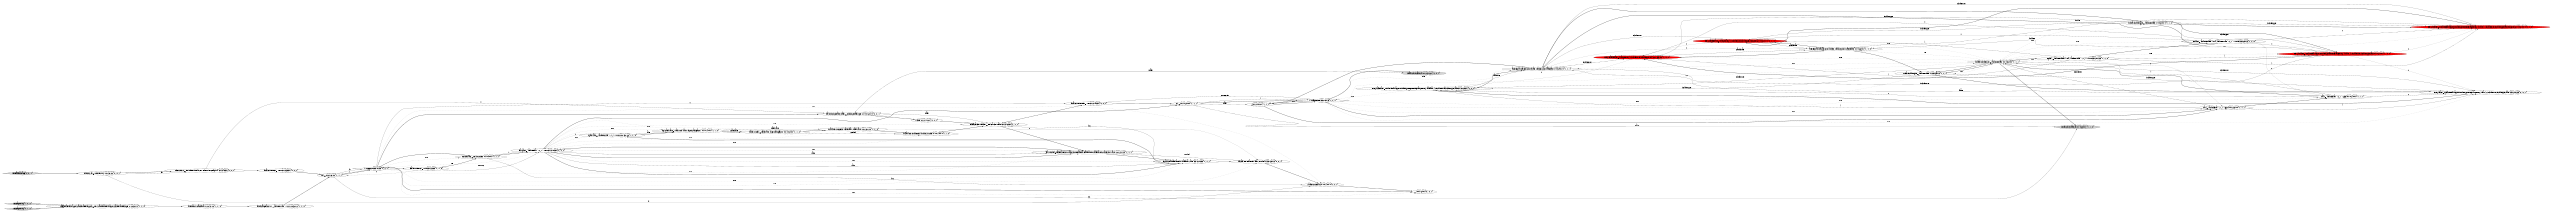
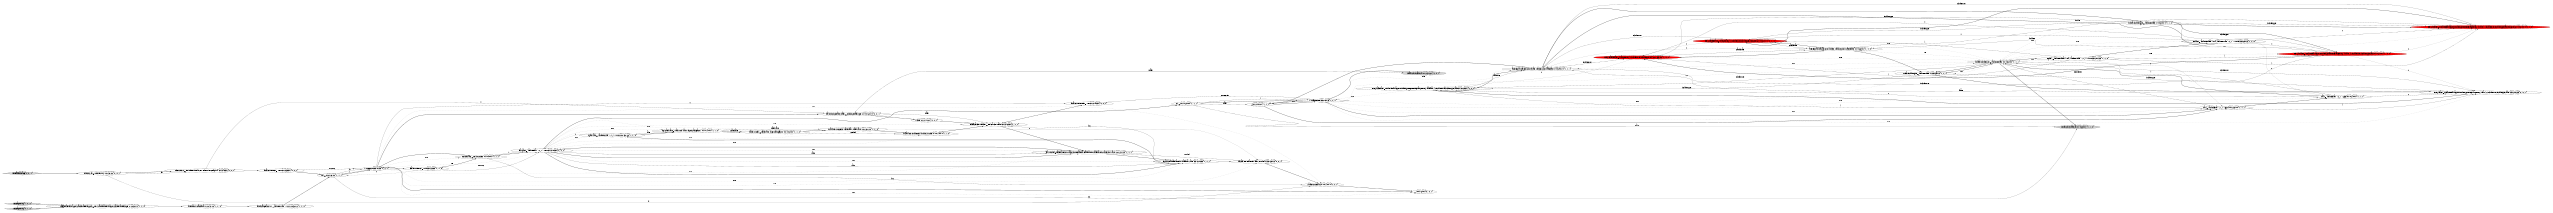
edge "final int numQueries = 1000@@@19@@@['0', '0', '1']" -> "int i = 0@@@20@@@['1', '1', '1']": removed
edge "final int numDocs = 10000@@@5@@@['0', '0', '1']" -> "i < numDocs@@@7@@@['1', '1', '1']": added, label "numDocs"
